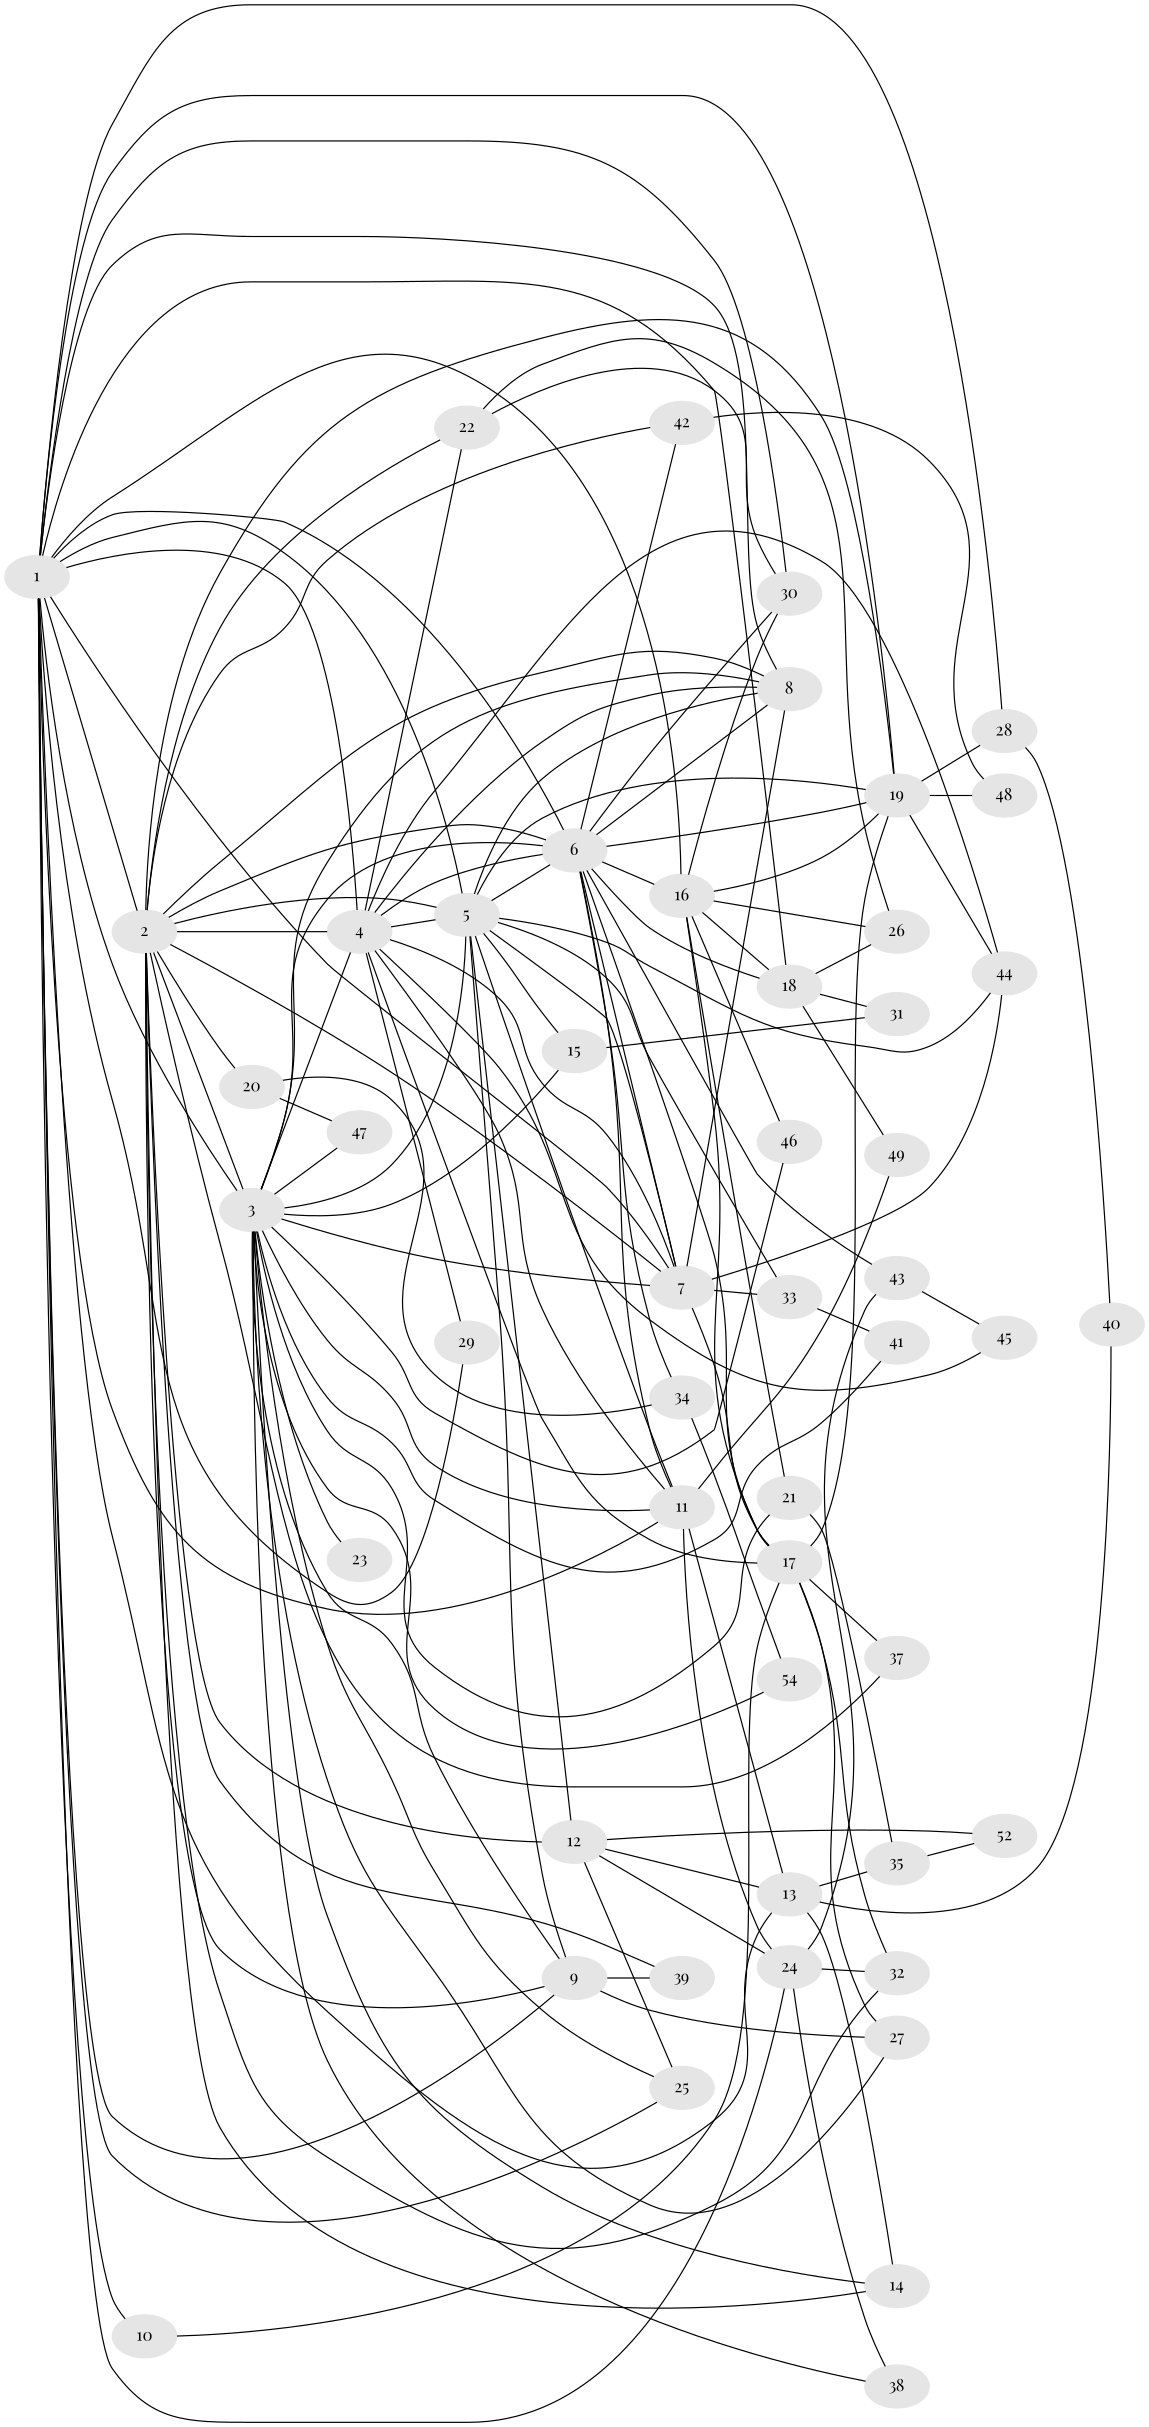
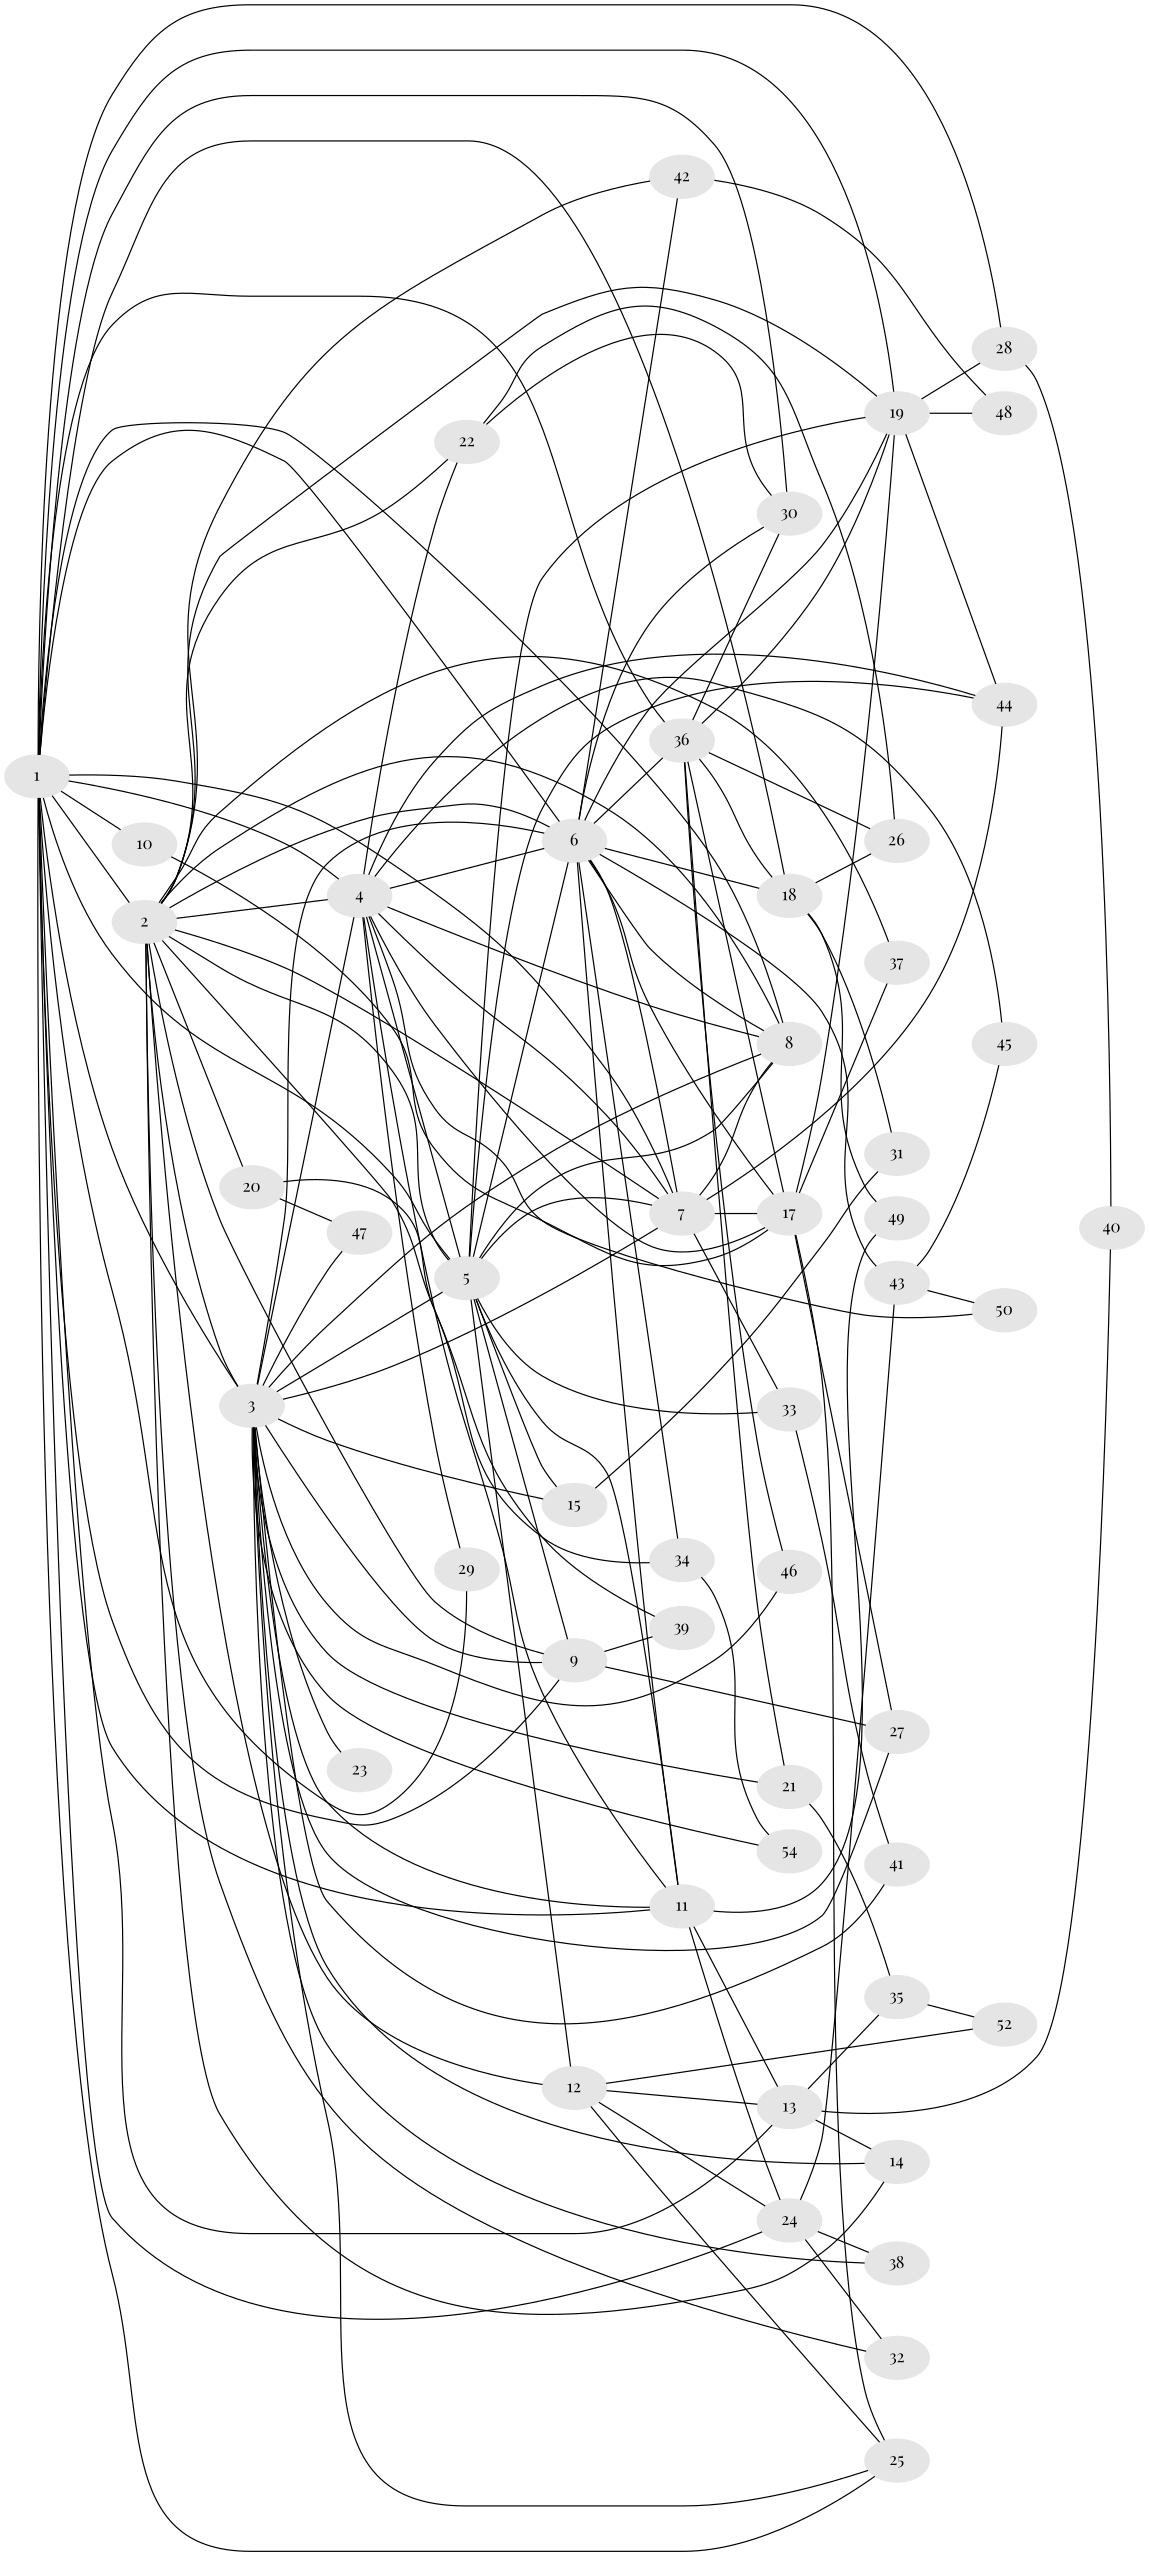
node "16": label "16" -> "36"
node "50": added
edge "17" -- "32": now "17" -- "25"
